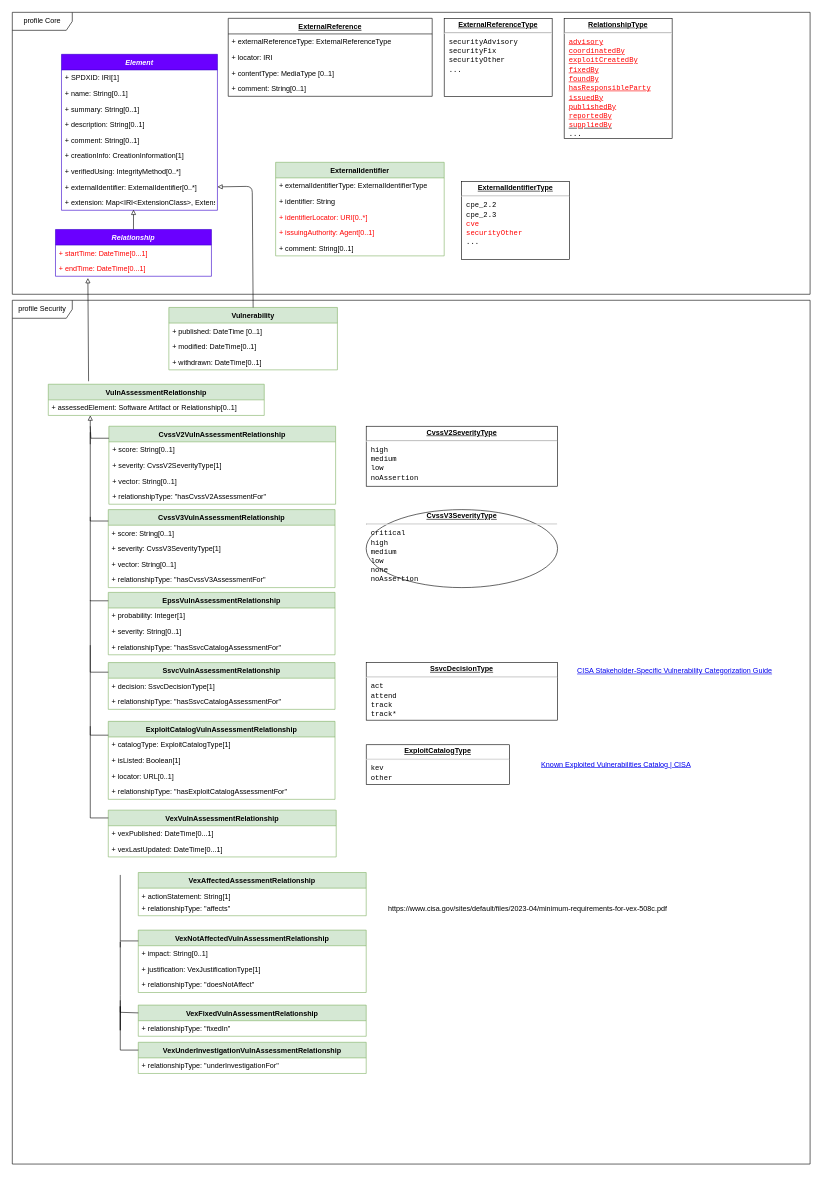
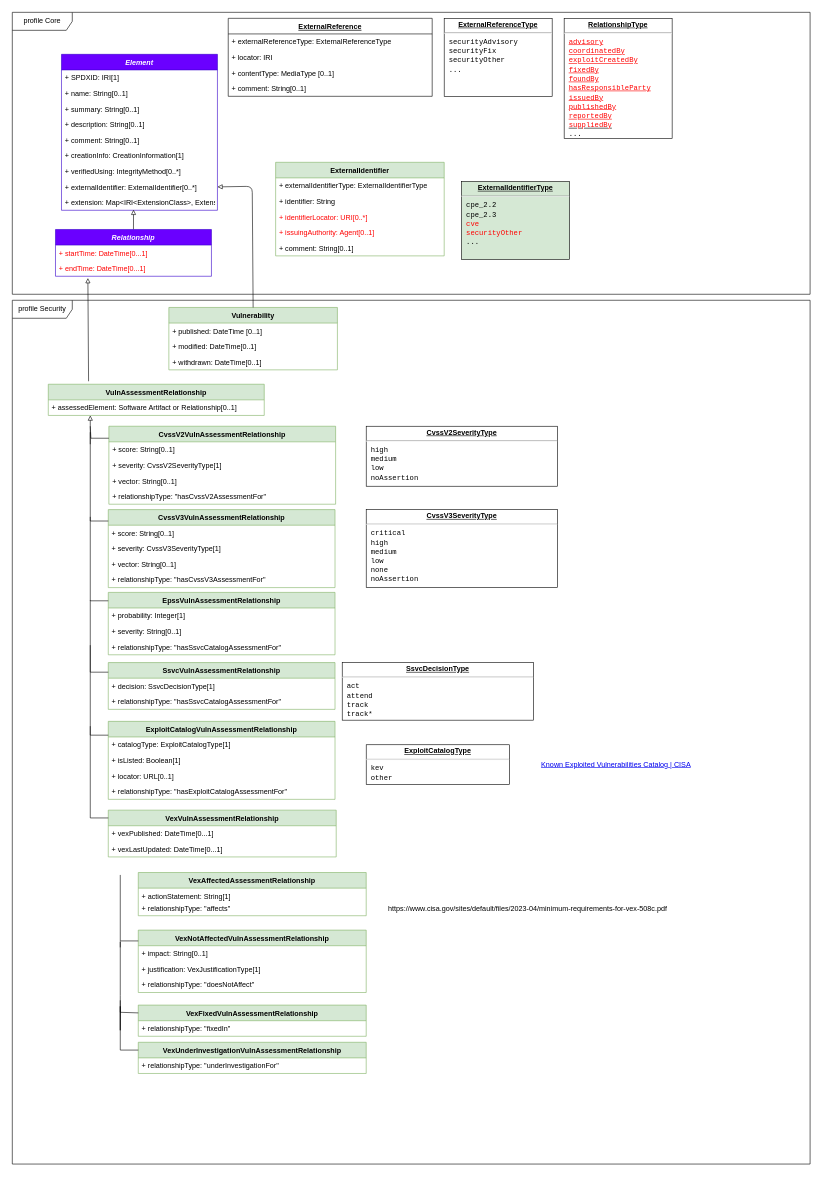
node "ExternalIdentifierType cpe_2.2 cpe_2.3 cve securityOther ...": fillcolor #ffffff -> #d5e8d4
node "CvssV3SeverityType critical high medium low none noAssertion": shape ellipse -> rectangle
node "CISA Stakeholder-Specific Vulnerability Categorization Guide": removed
node "SsvcDecisionType act attend track track*": moved (462, 692) -> (438, 692)
